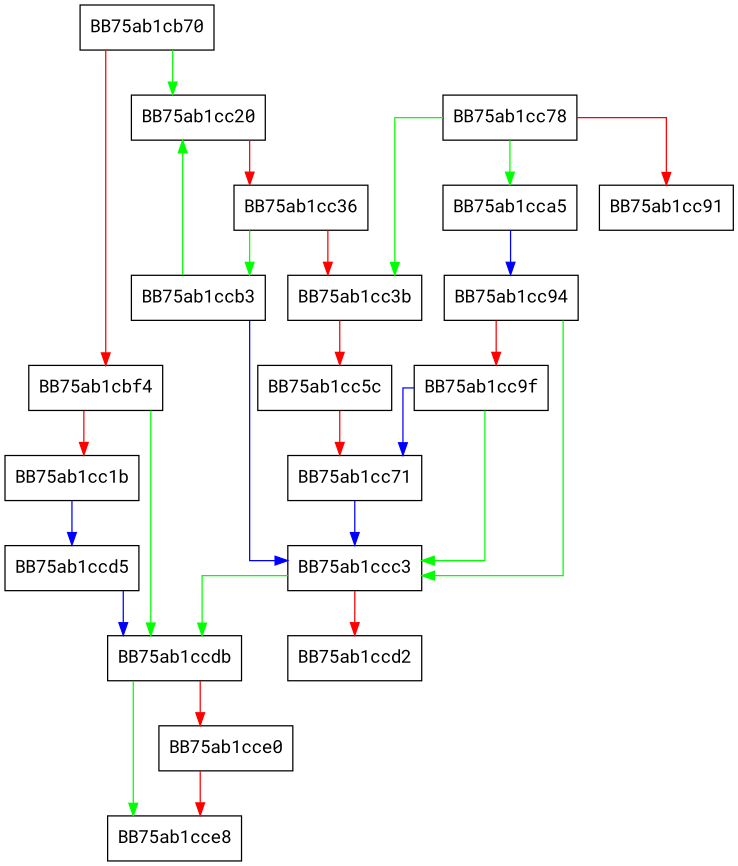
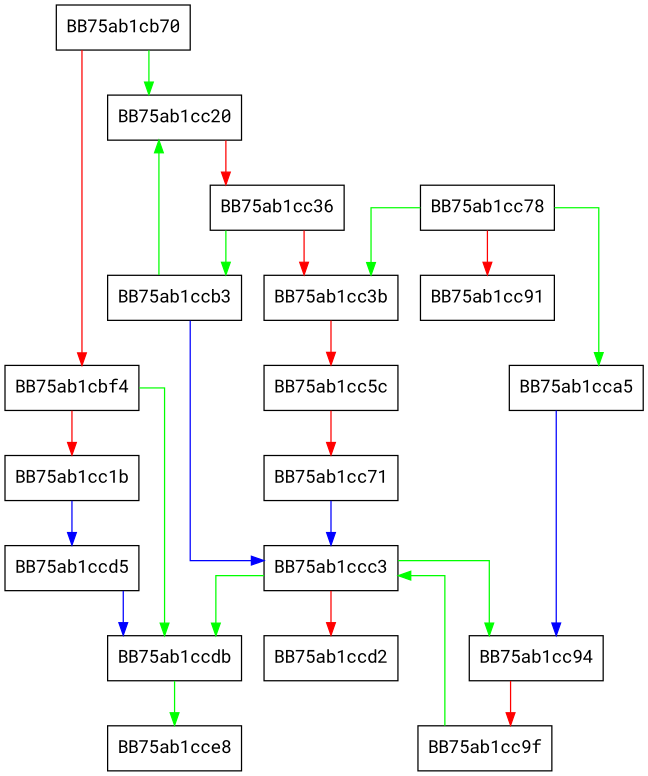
edge "BB75ab1cc9f" -> "BB75ab1cc71": removed
edge "BB75ab1cc94" -> "BB75ab1ccc3": reversed
node "BB75ab1cce0": removed
